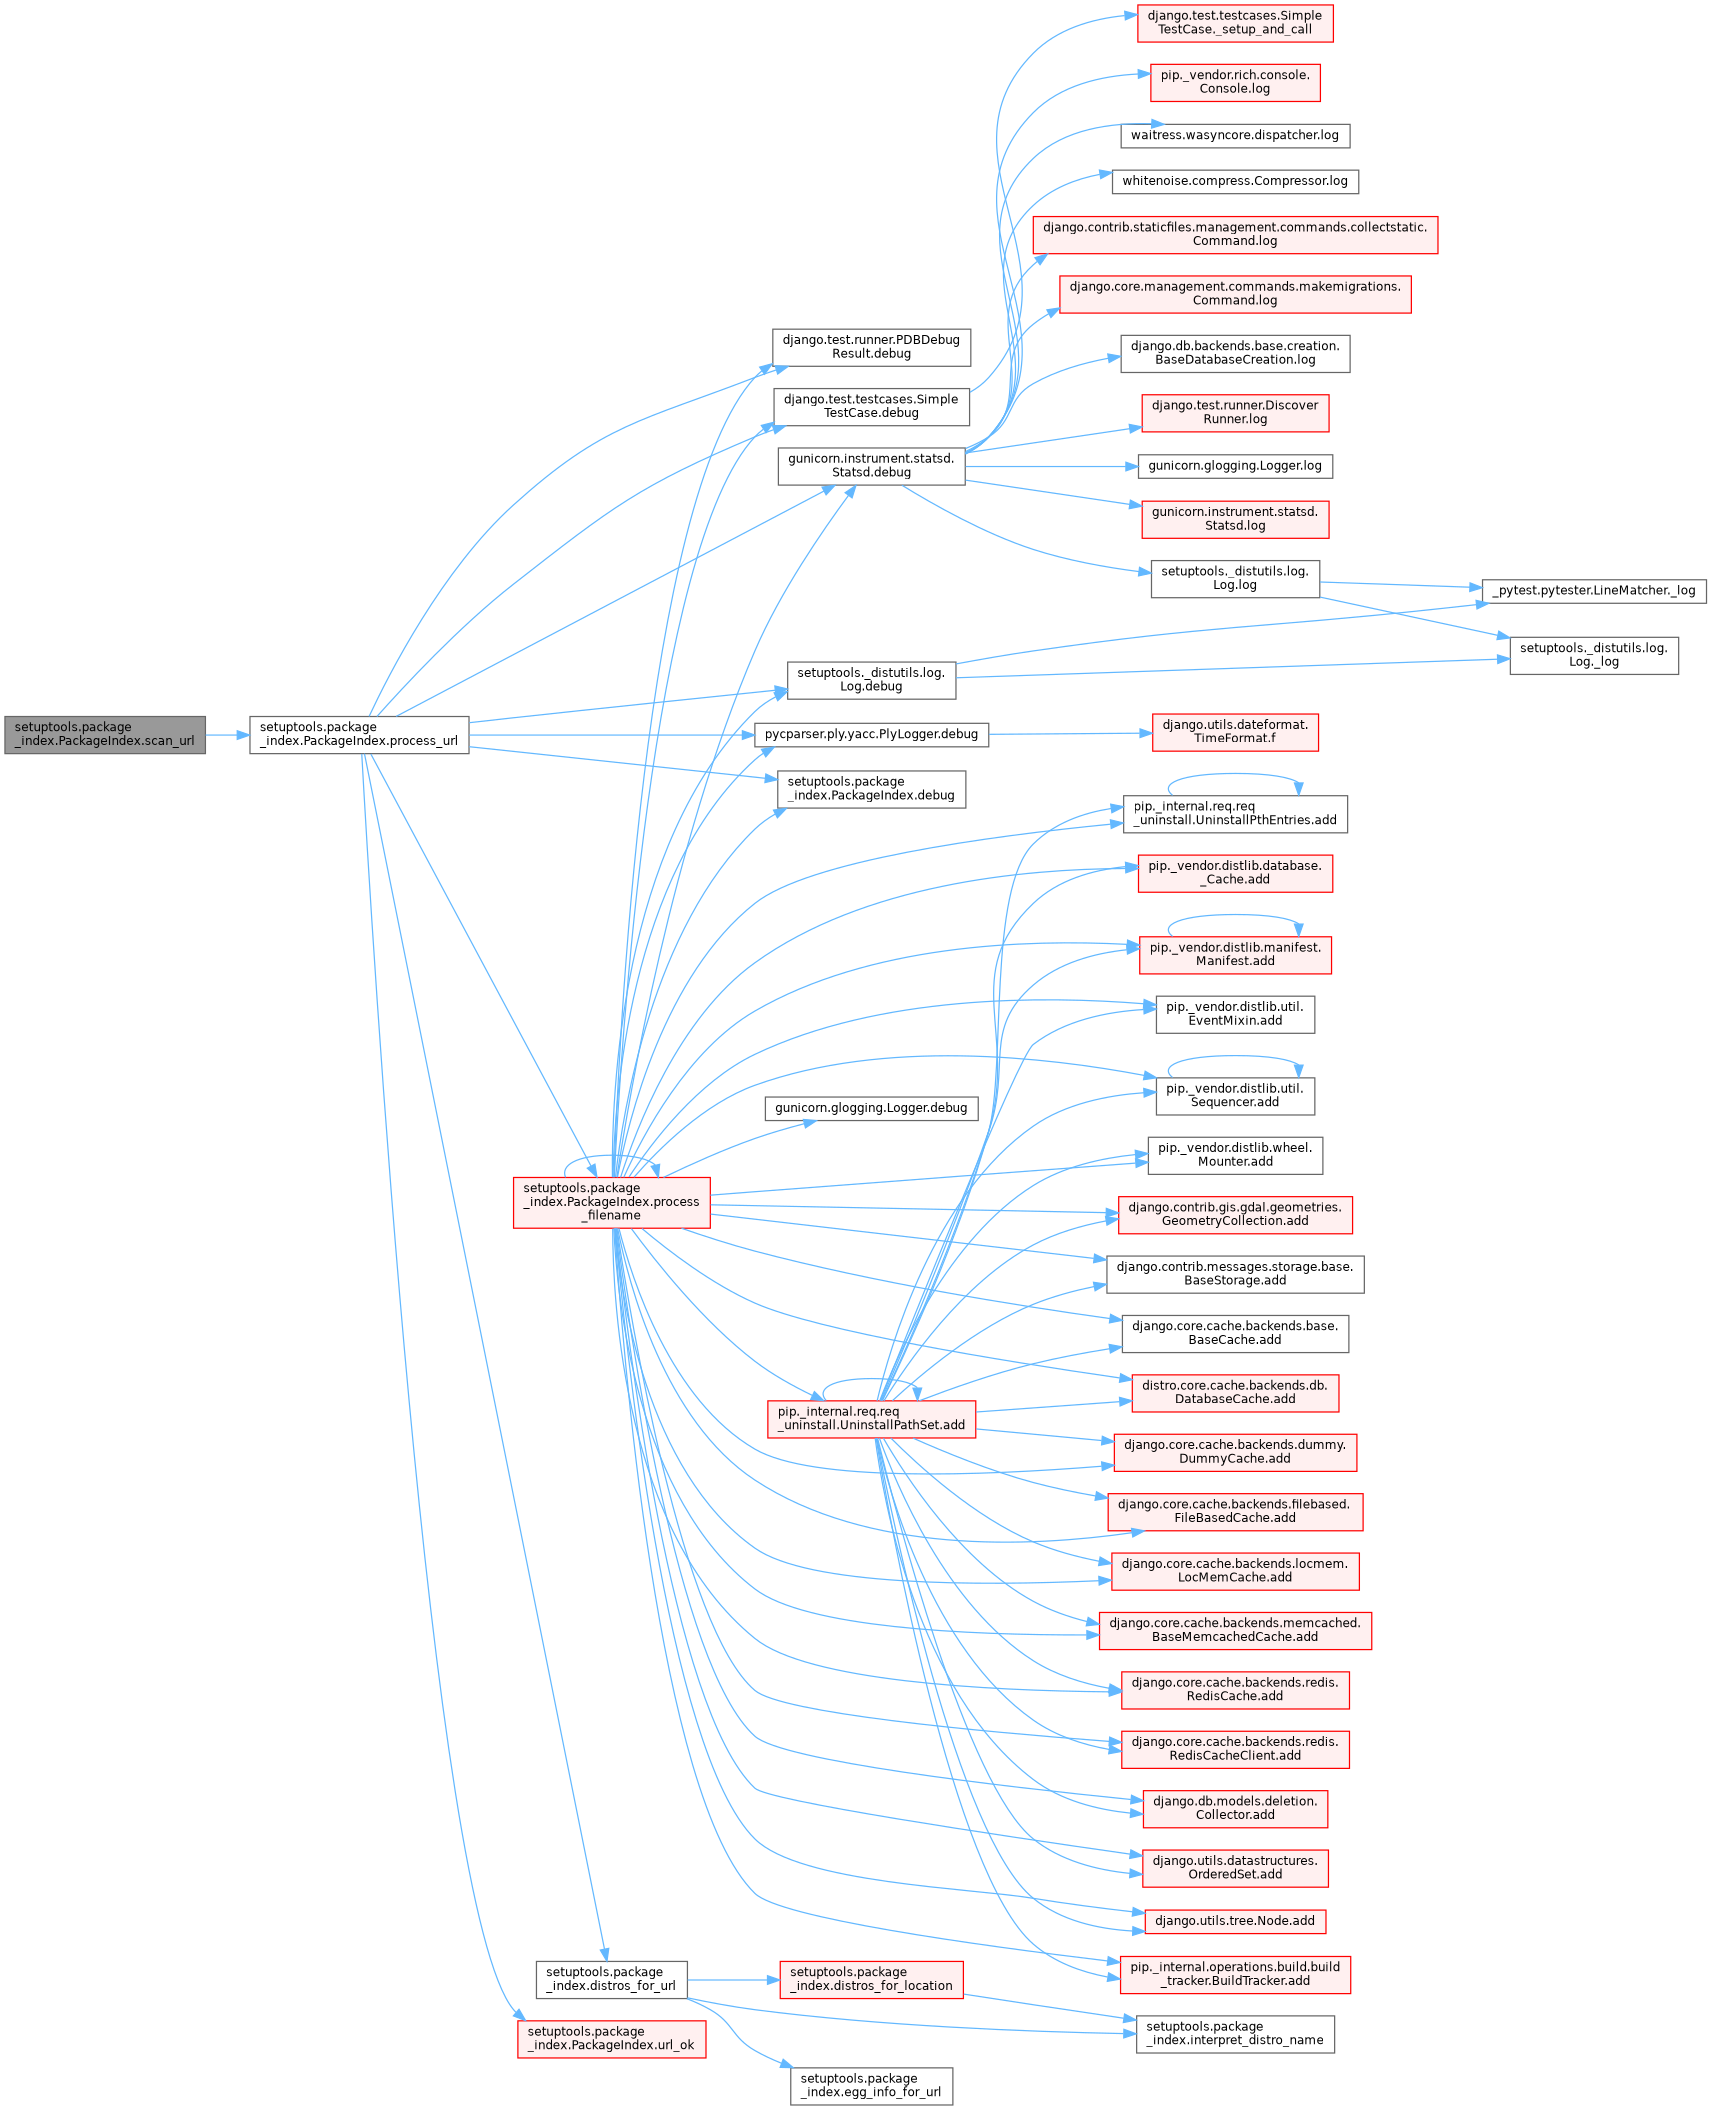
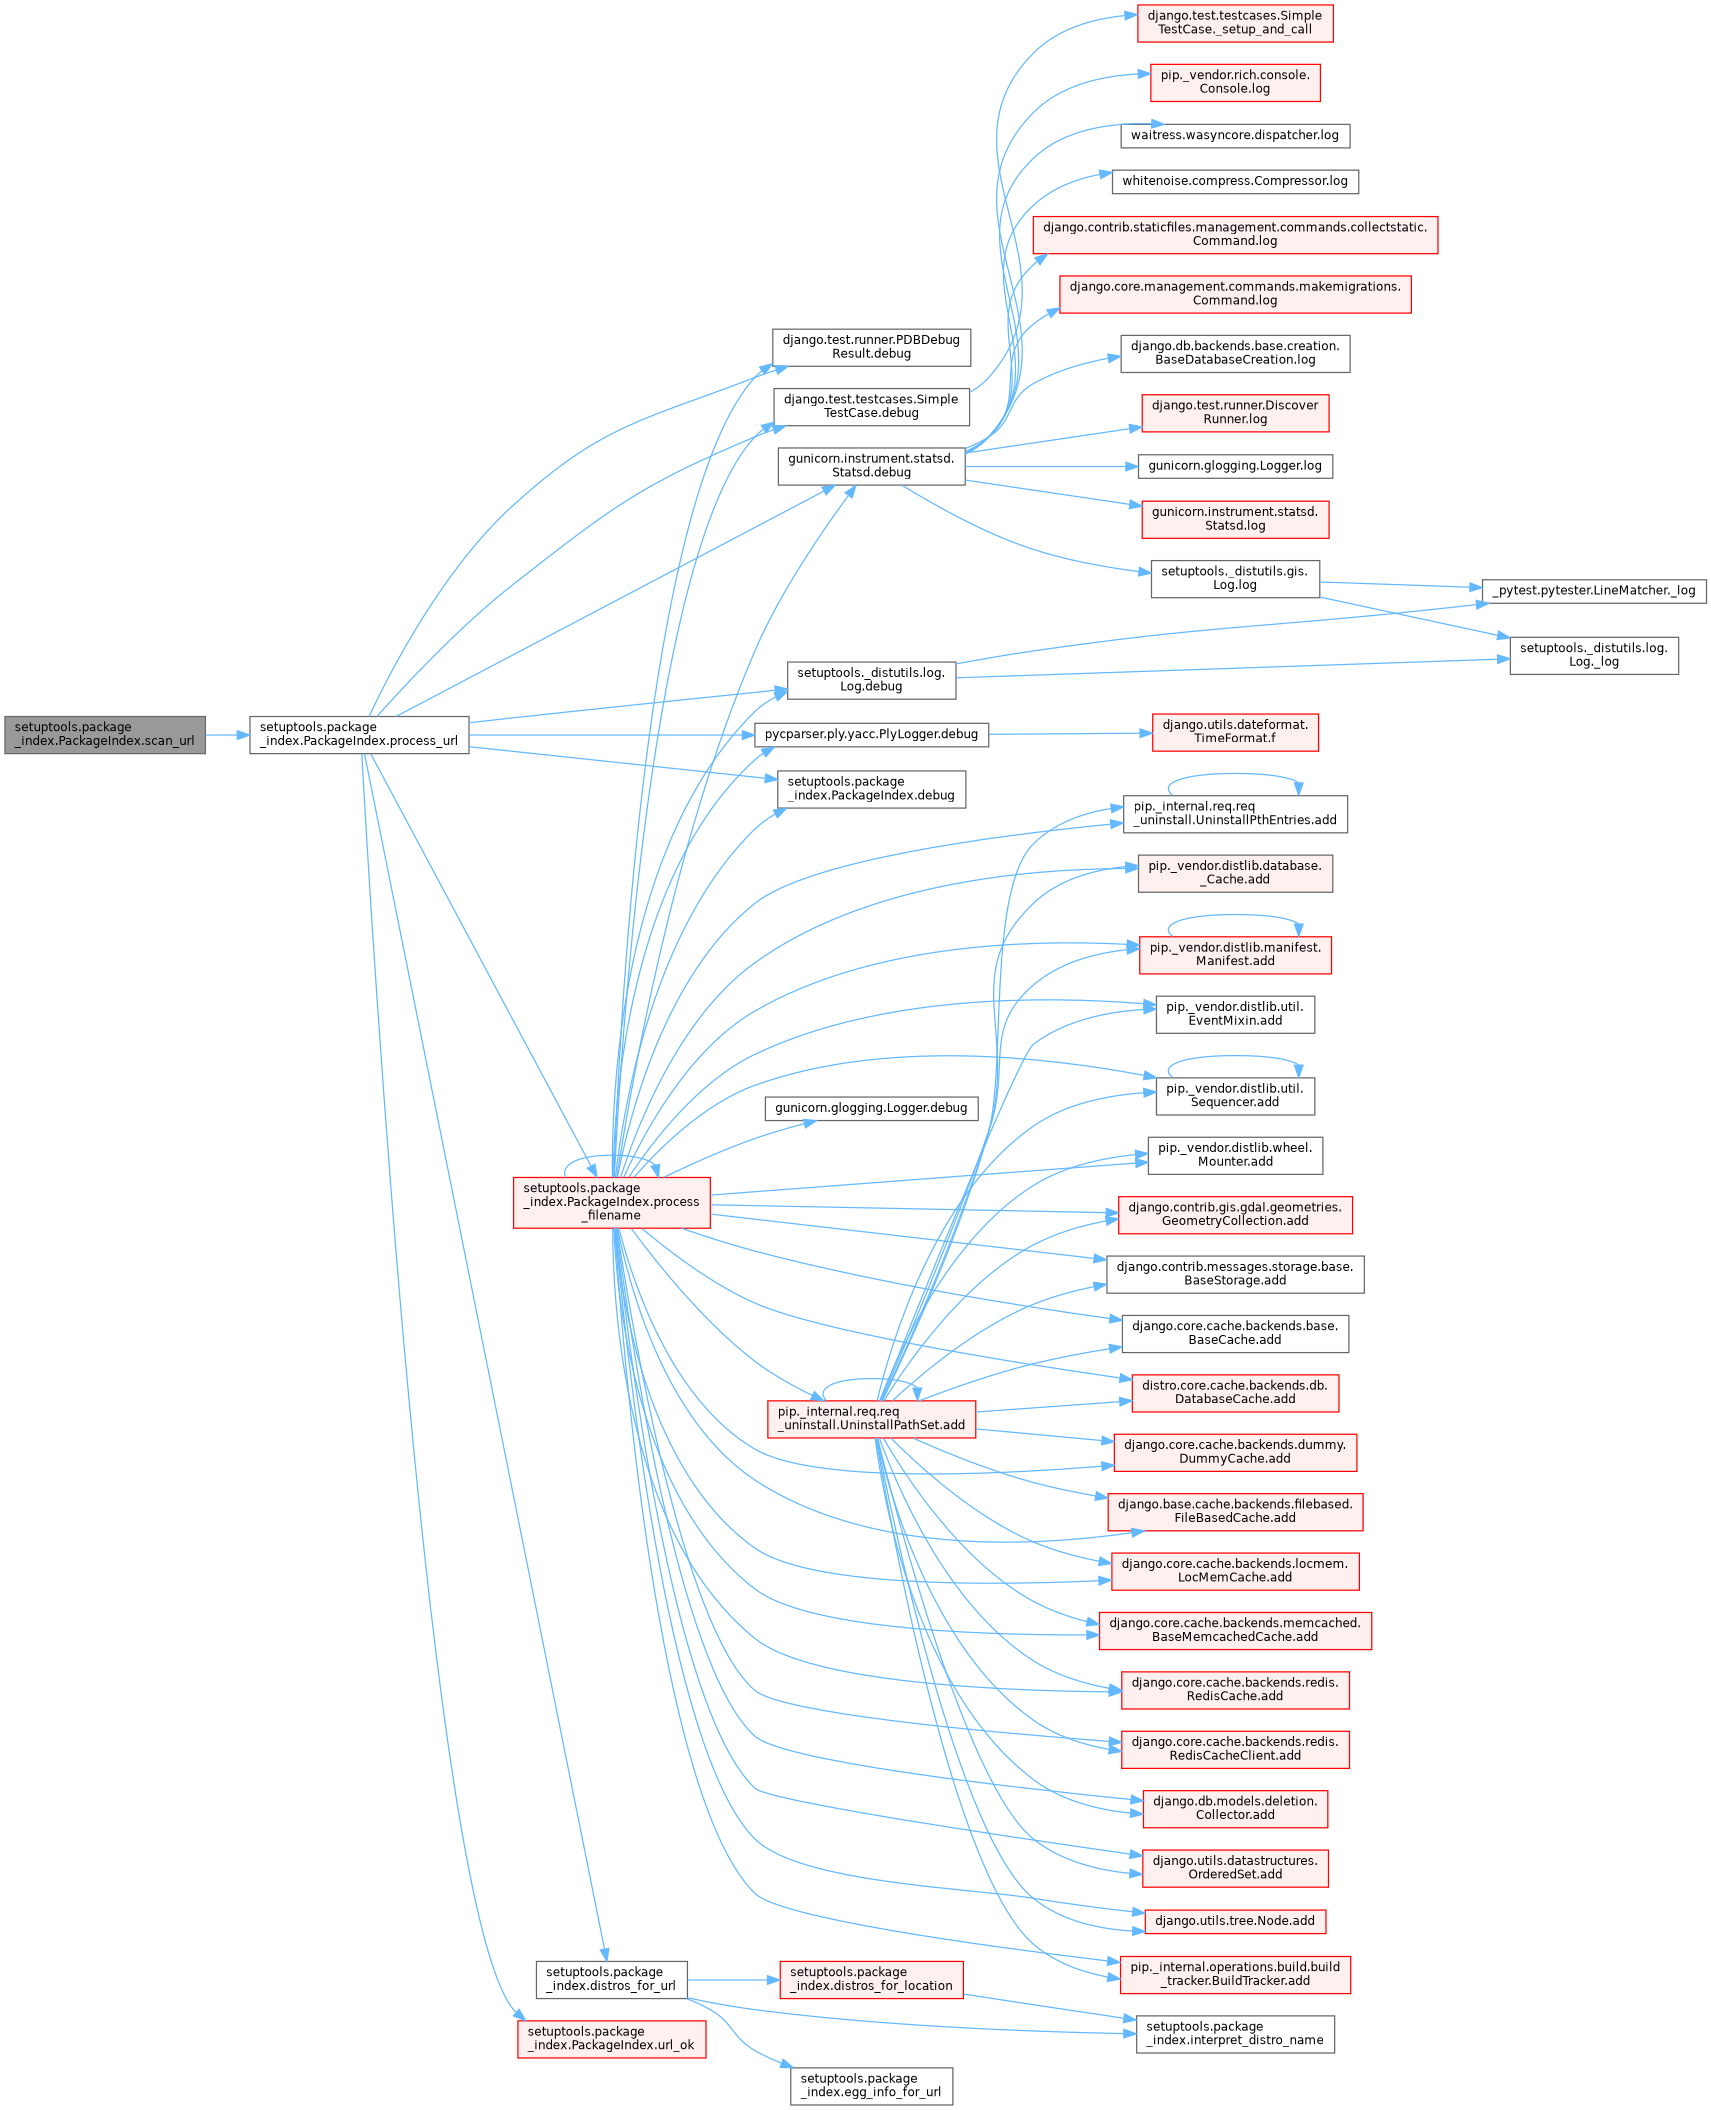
node "setuptools._distutils.log. Log.log": label "setuptools._distutils.log. Log.log" -> "setuptools._distutils.gis. Log.log"
node "pip._vendor.distlib.database. _Cache.add": color red -> grey40
node "django.core.cache.backends.filebased. FileBasedCache.add": label "django.core.cache.backends.filebased. FileBasedCache.add" -> "django.base.cache.backends.filebased. FileBasedCache.add"
